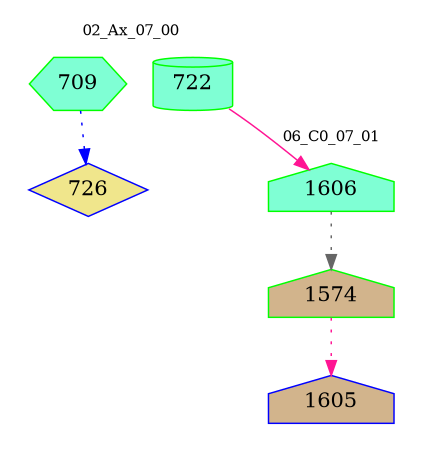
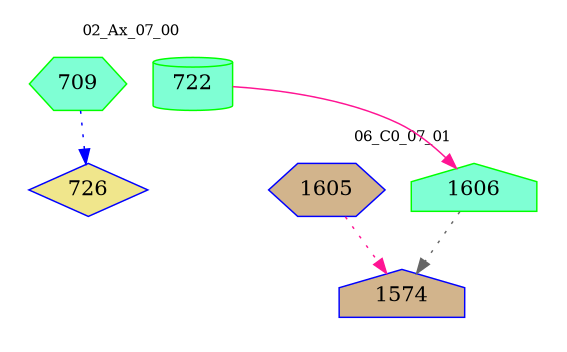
node "1574": color green -> blue
edge "1574" -> "1605": reversed
node "1605": shape house -> hexagon
